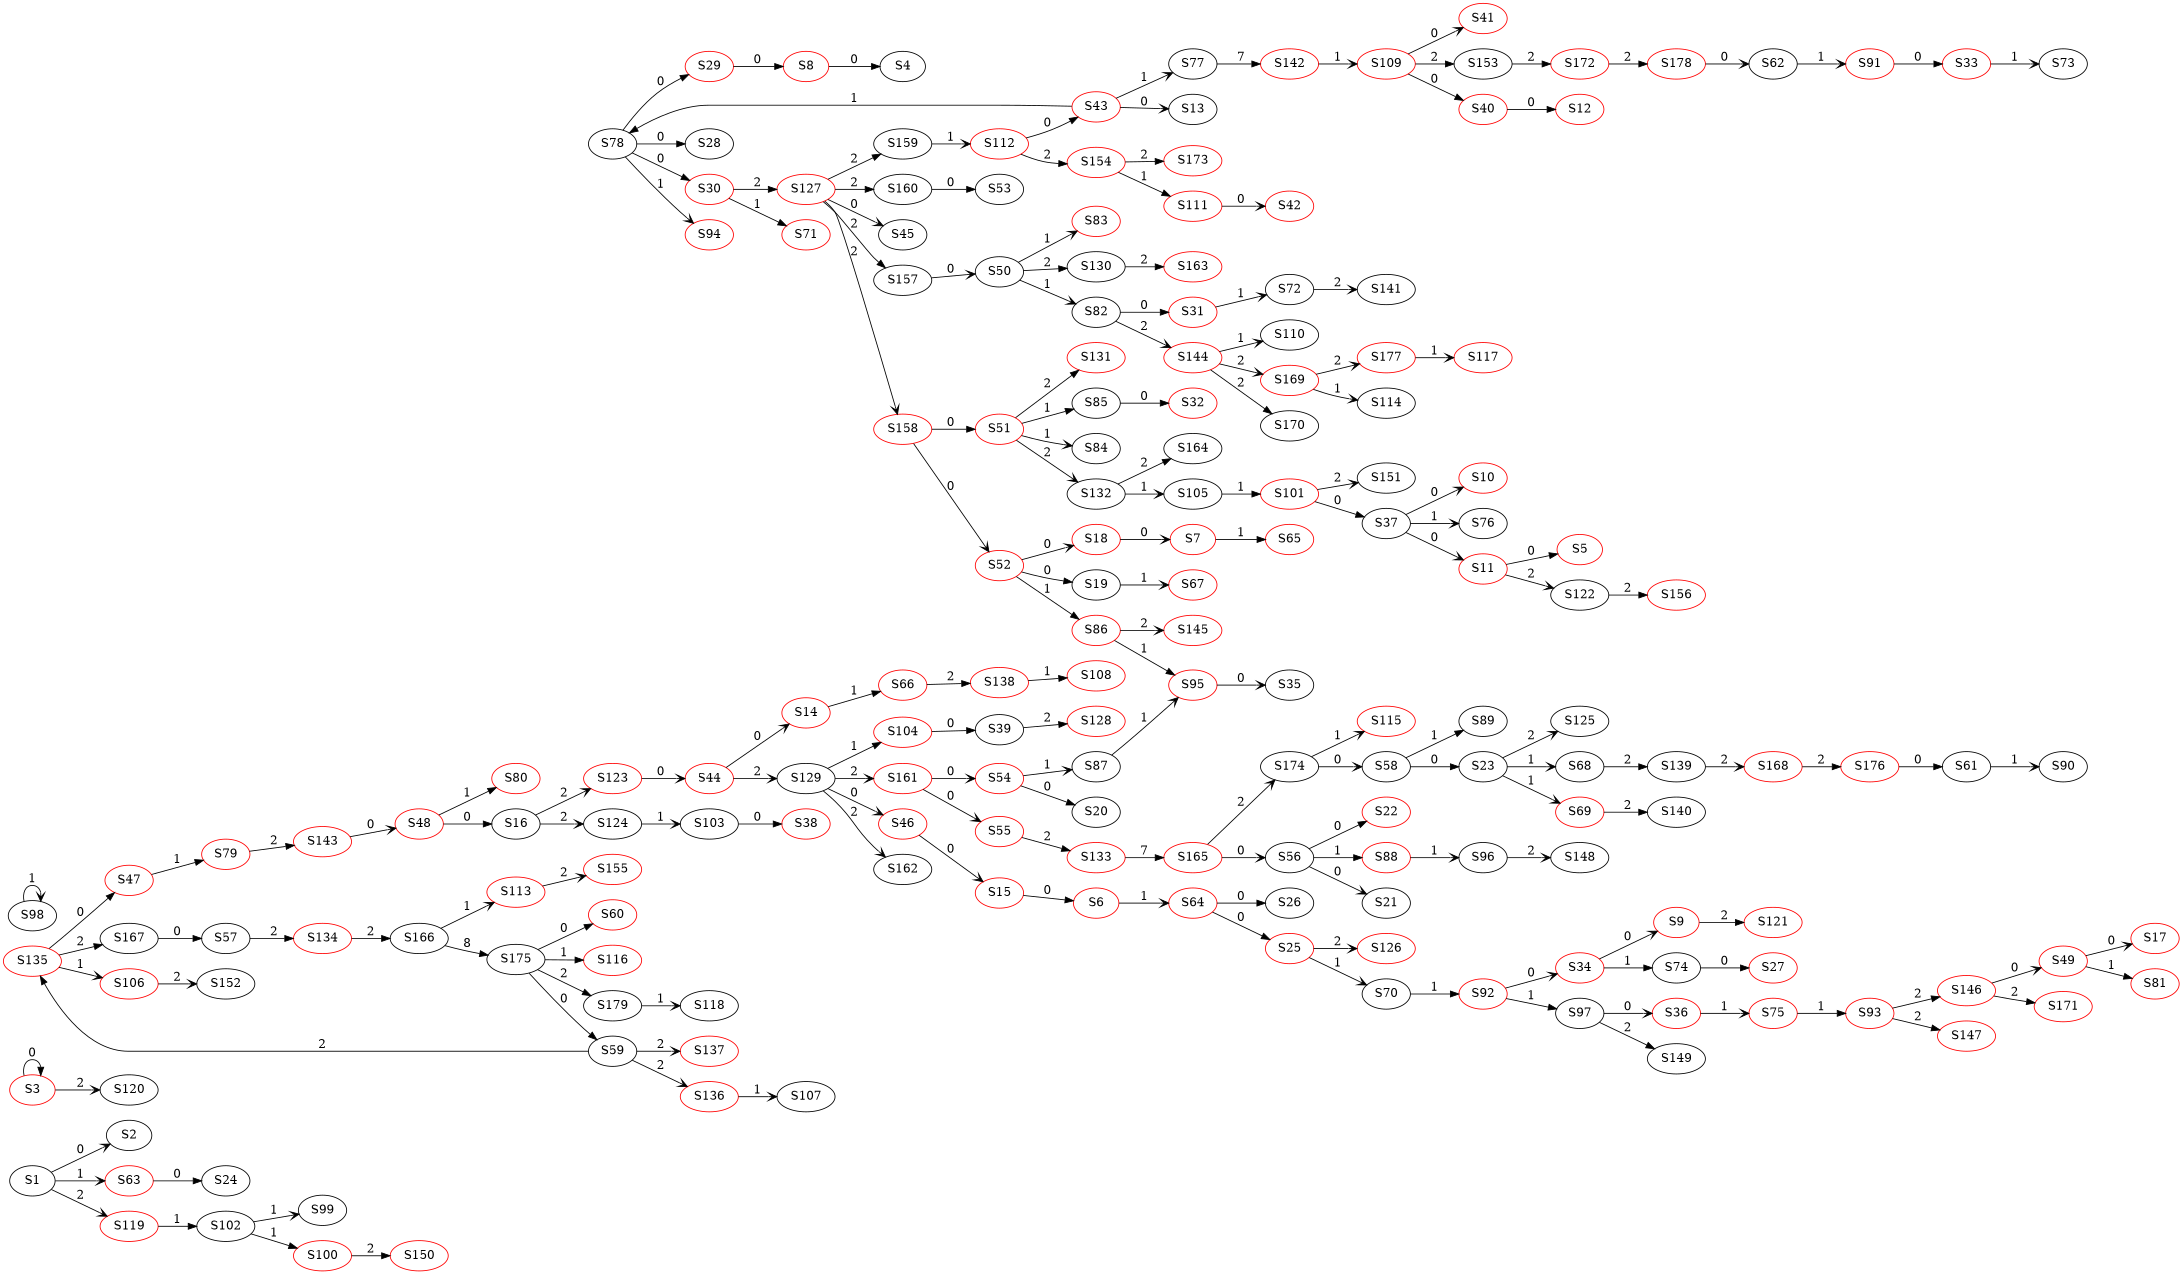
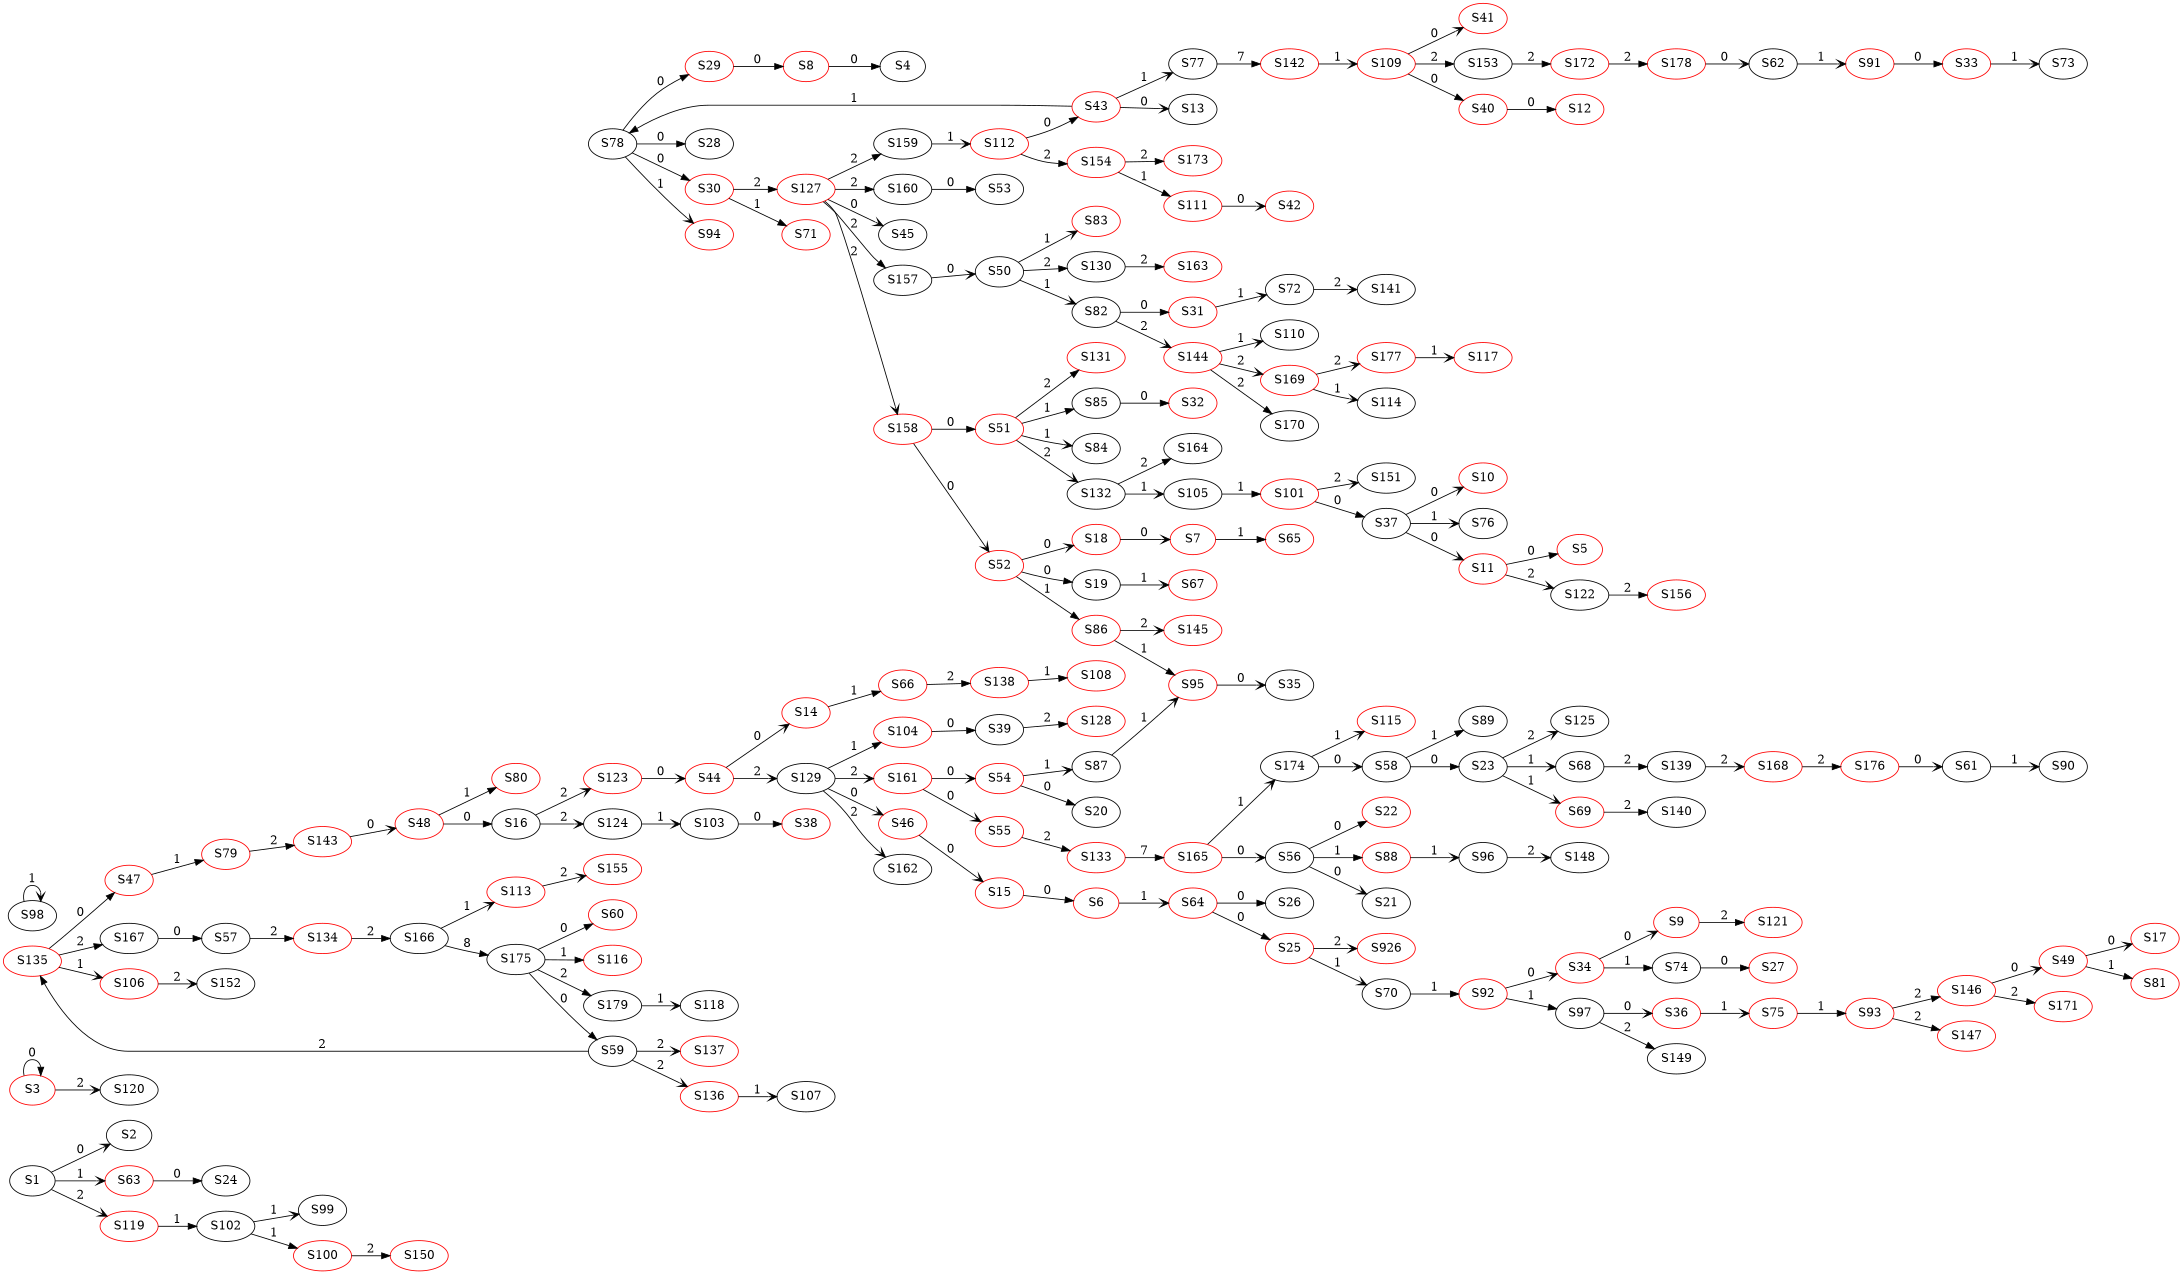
edge "S176" -> "S61": arrowhead normal -> vee
edge "S165" -> "S174": label "2" -> "1"
node "S126": label "S126" -> "S926"
